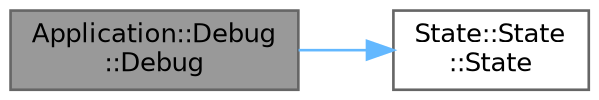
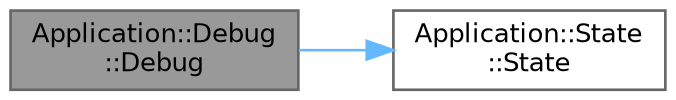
node "State::State ::State": label "State::State ::State" -> "Application::State ::State"
